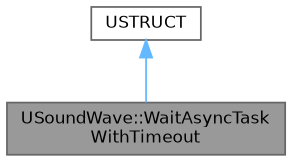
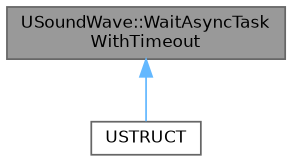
edge "USoundWave::WaitAsyncTask WithTimeout" -> "USTRUCT": reversed
